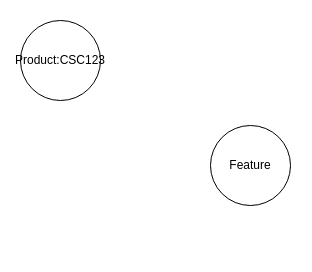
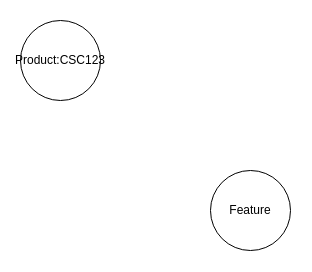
node "Feature": moved (251, 166) -> (251, 211)
